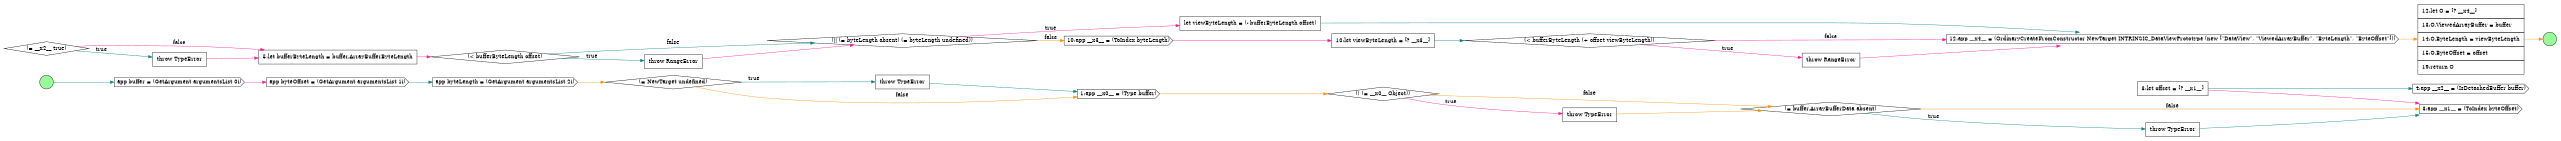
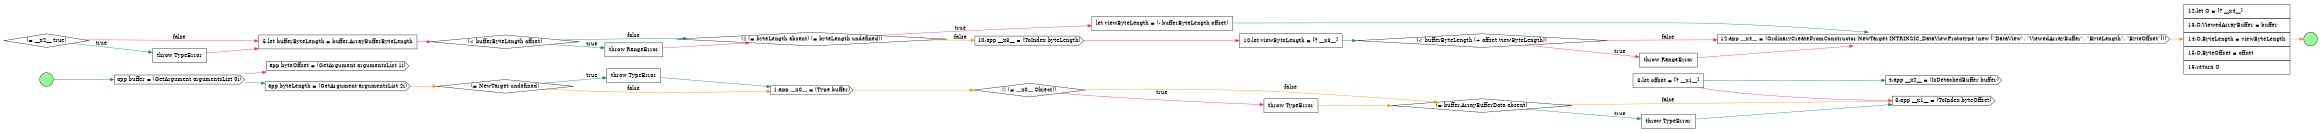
node "12:let O = [? __x4__]": text "19:return O" -> "16:return O"
edge "app byteOffset = (GetArgument argumentsList 1i)" -> "app byteLength = (GetArgument argumentsList 2i)": now "app buffer = (GetArgument argumentsList 0i)" -> "app byteLength = (GetArgument argumentsList 2i)"
